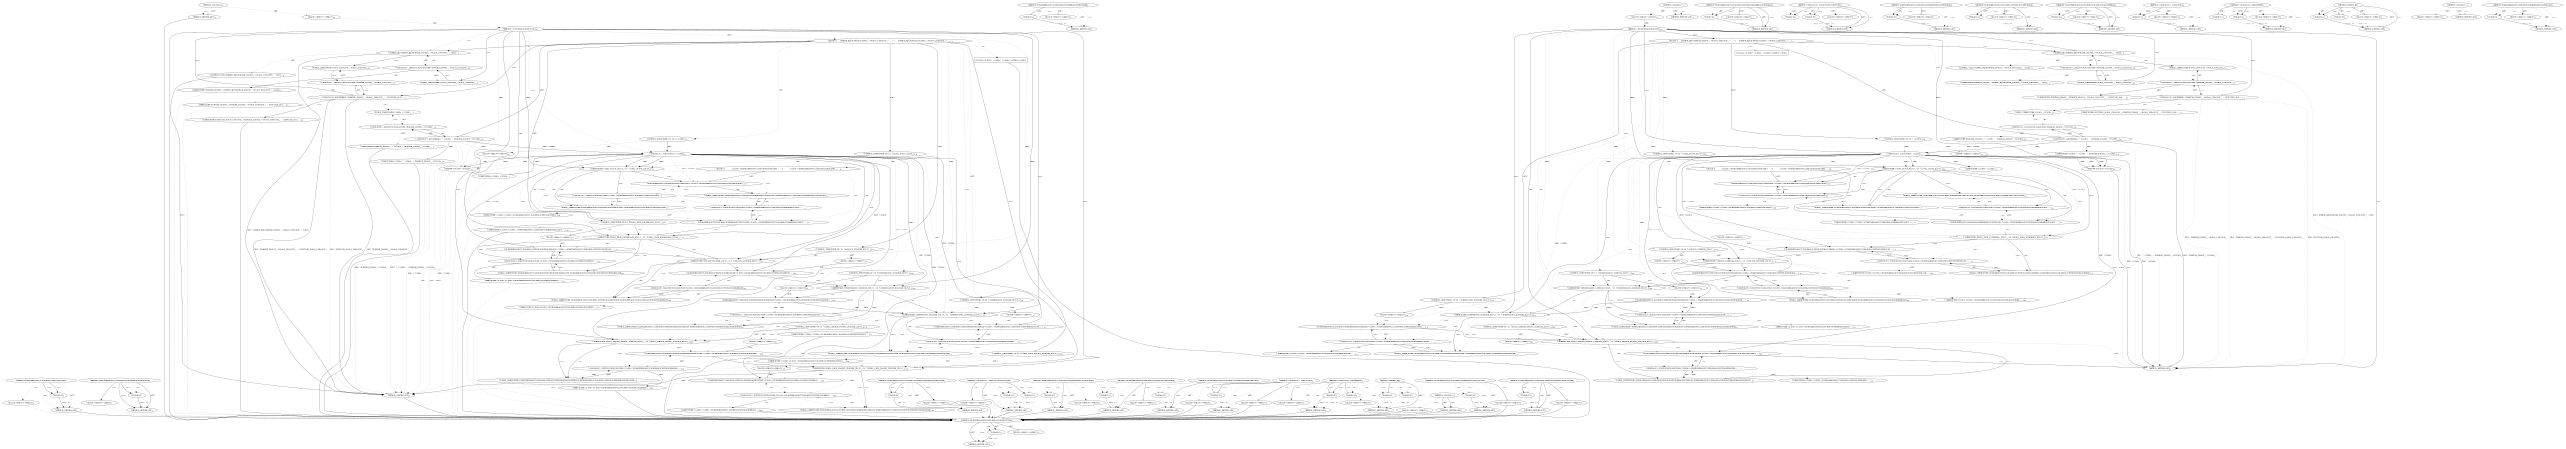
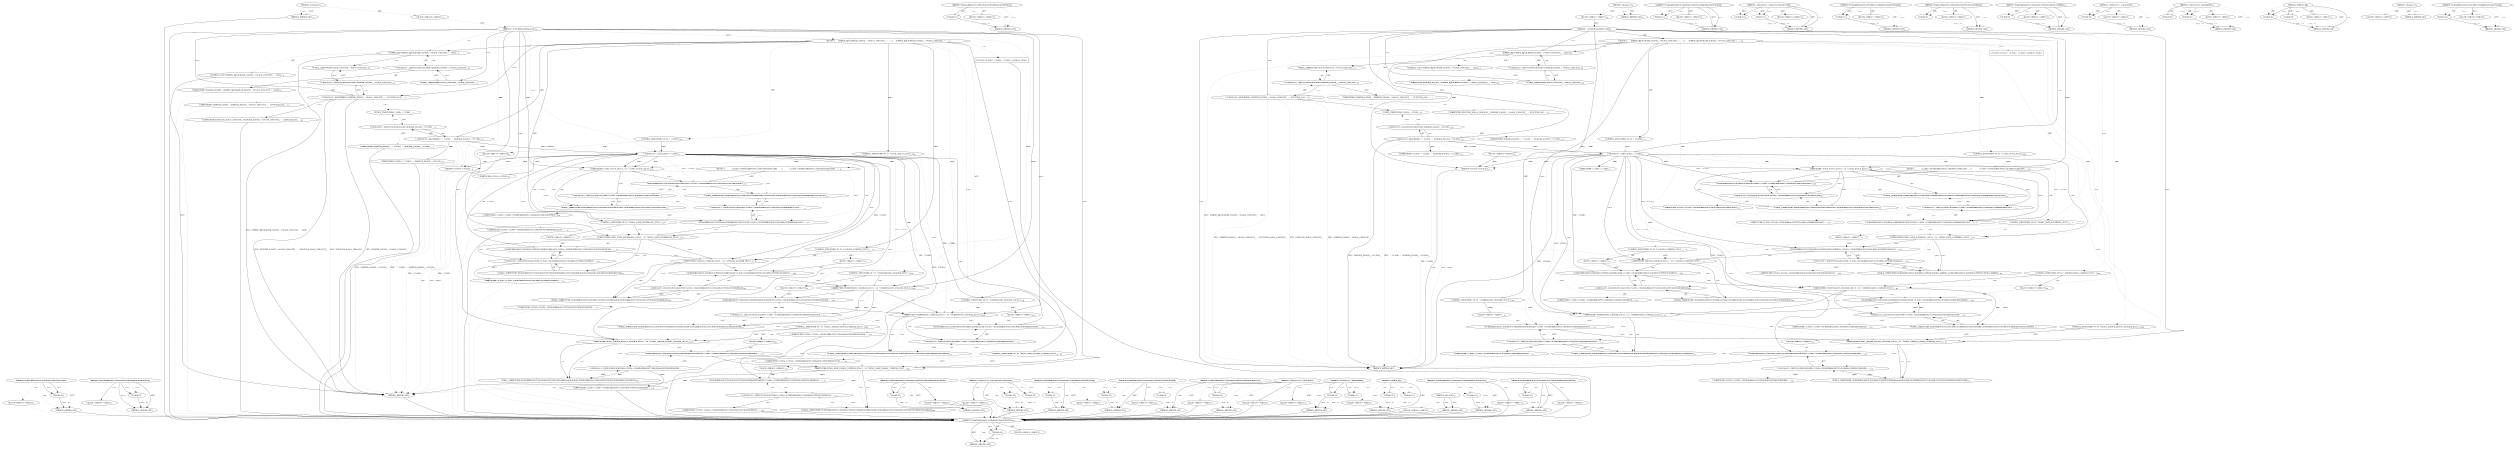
node "(CONTROL_STRUCTURE,IF,if (pixel_pack_alignment_dirty_))": added
